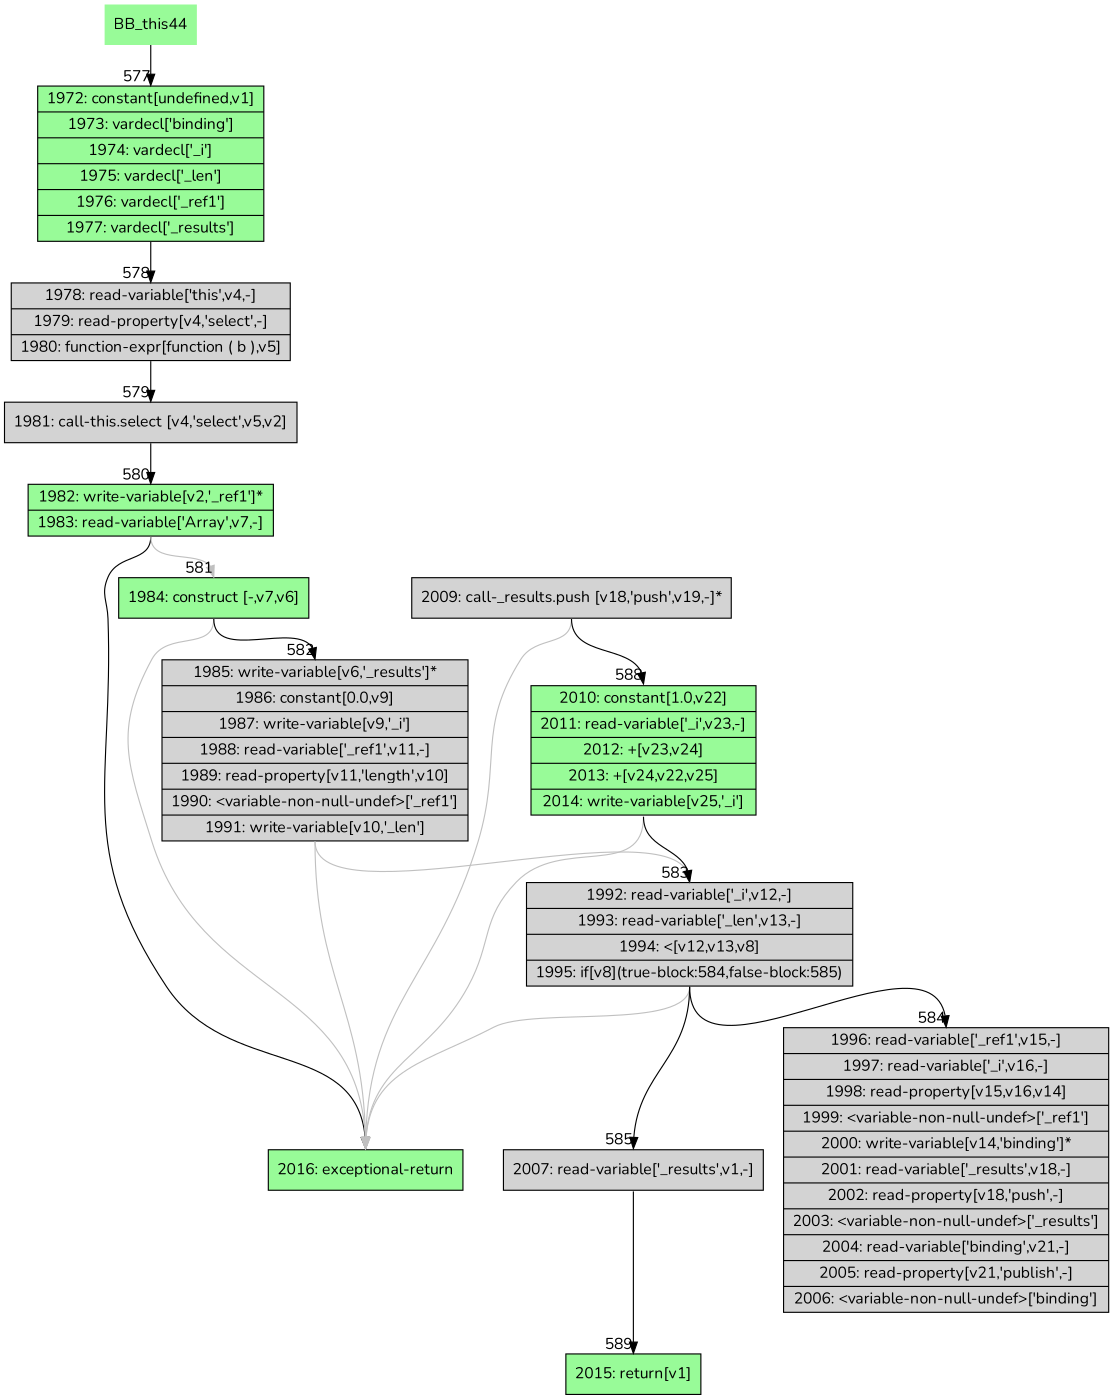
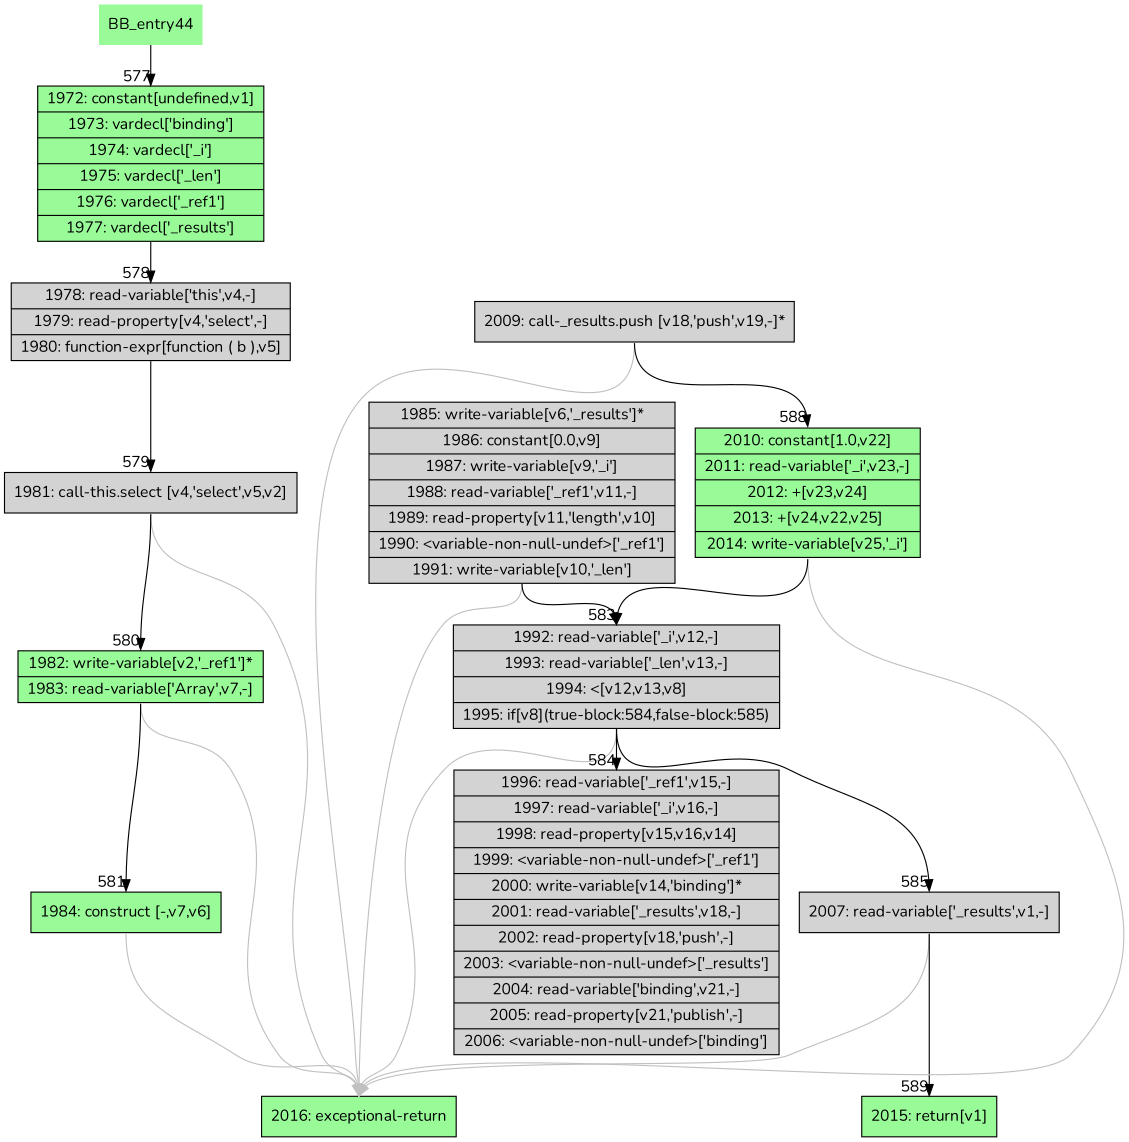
node "BB_this44": label "BB_this44" -> "BB_entry44"
edge "1982: write-variable[v2,'_ref1']*" -> "1984: construct [-,v7,v6]": color gray -> black
edge "1984: construct [-,v7,v6]" -> "1985: write-variable[v6,'_results']*": removed
edge "1981: call-this.select [v4,'select',v5,v2]" -> "2016: exceptional-return": added
edge "1985: write-variable[v6,'_results']*" -> "1992: read-variable['_i',v12,-]": color gray -> black
edge "1982: write-variable[v2,'_ref1']*" -> "2016: exceptional-return": color black -> gray
edge "2007: read-variable['_results',v1,-]" -> "2016: exceptional-return": added
